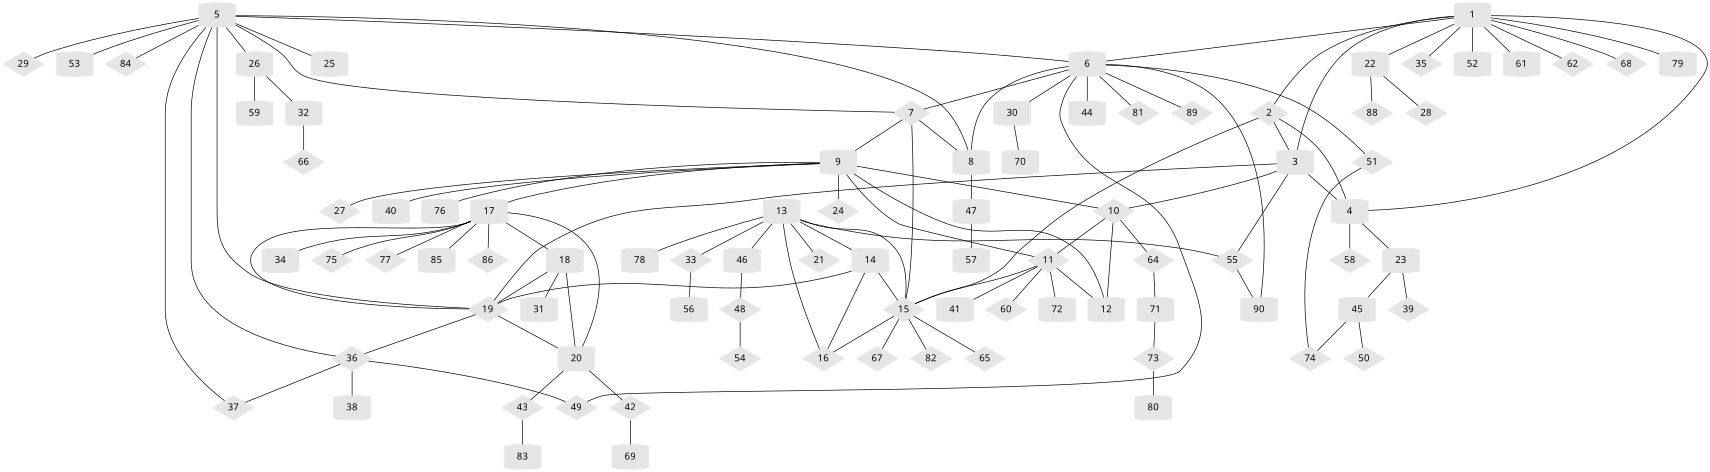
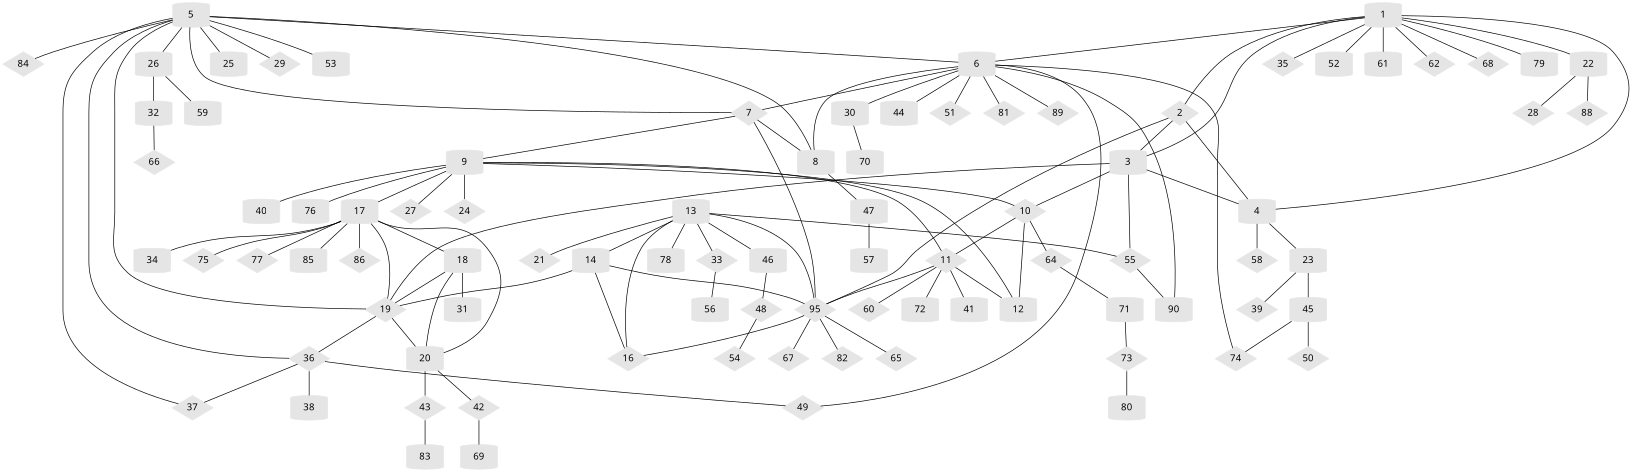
edge "51" -- "74": now "6" -- "74"
node "15": label "15" -> "95"
